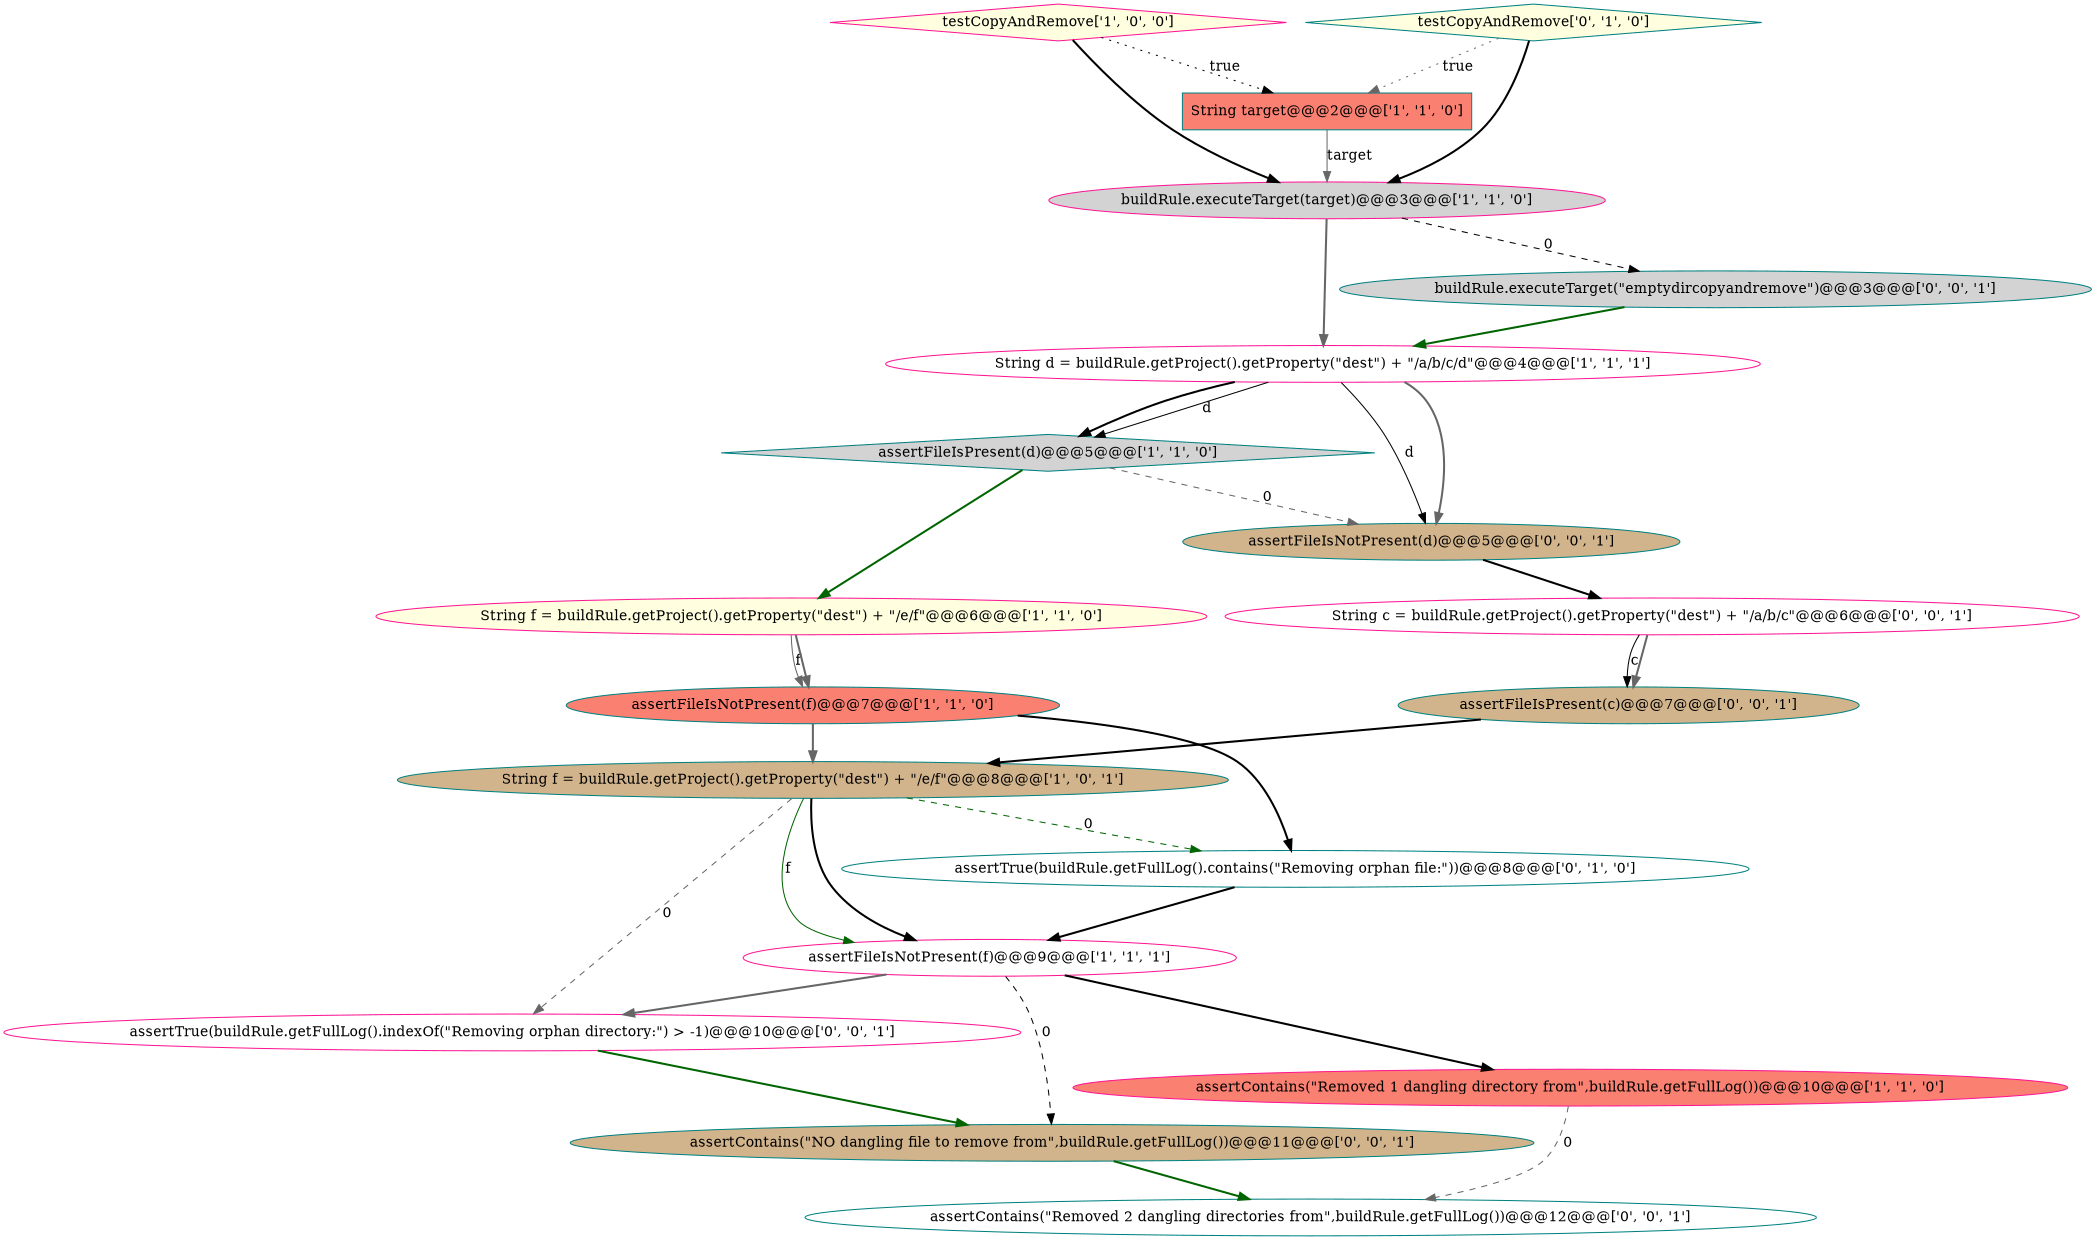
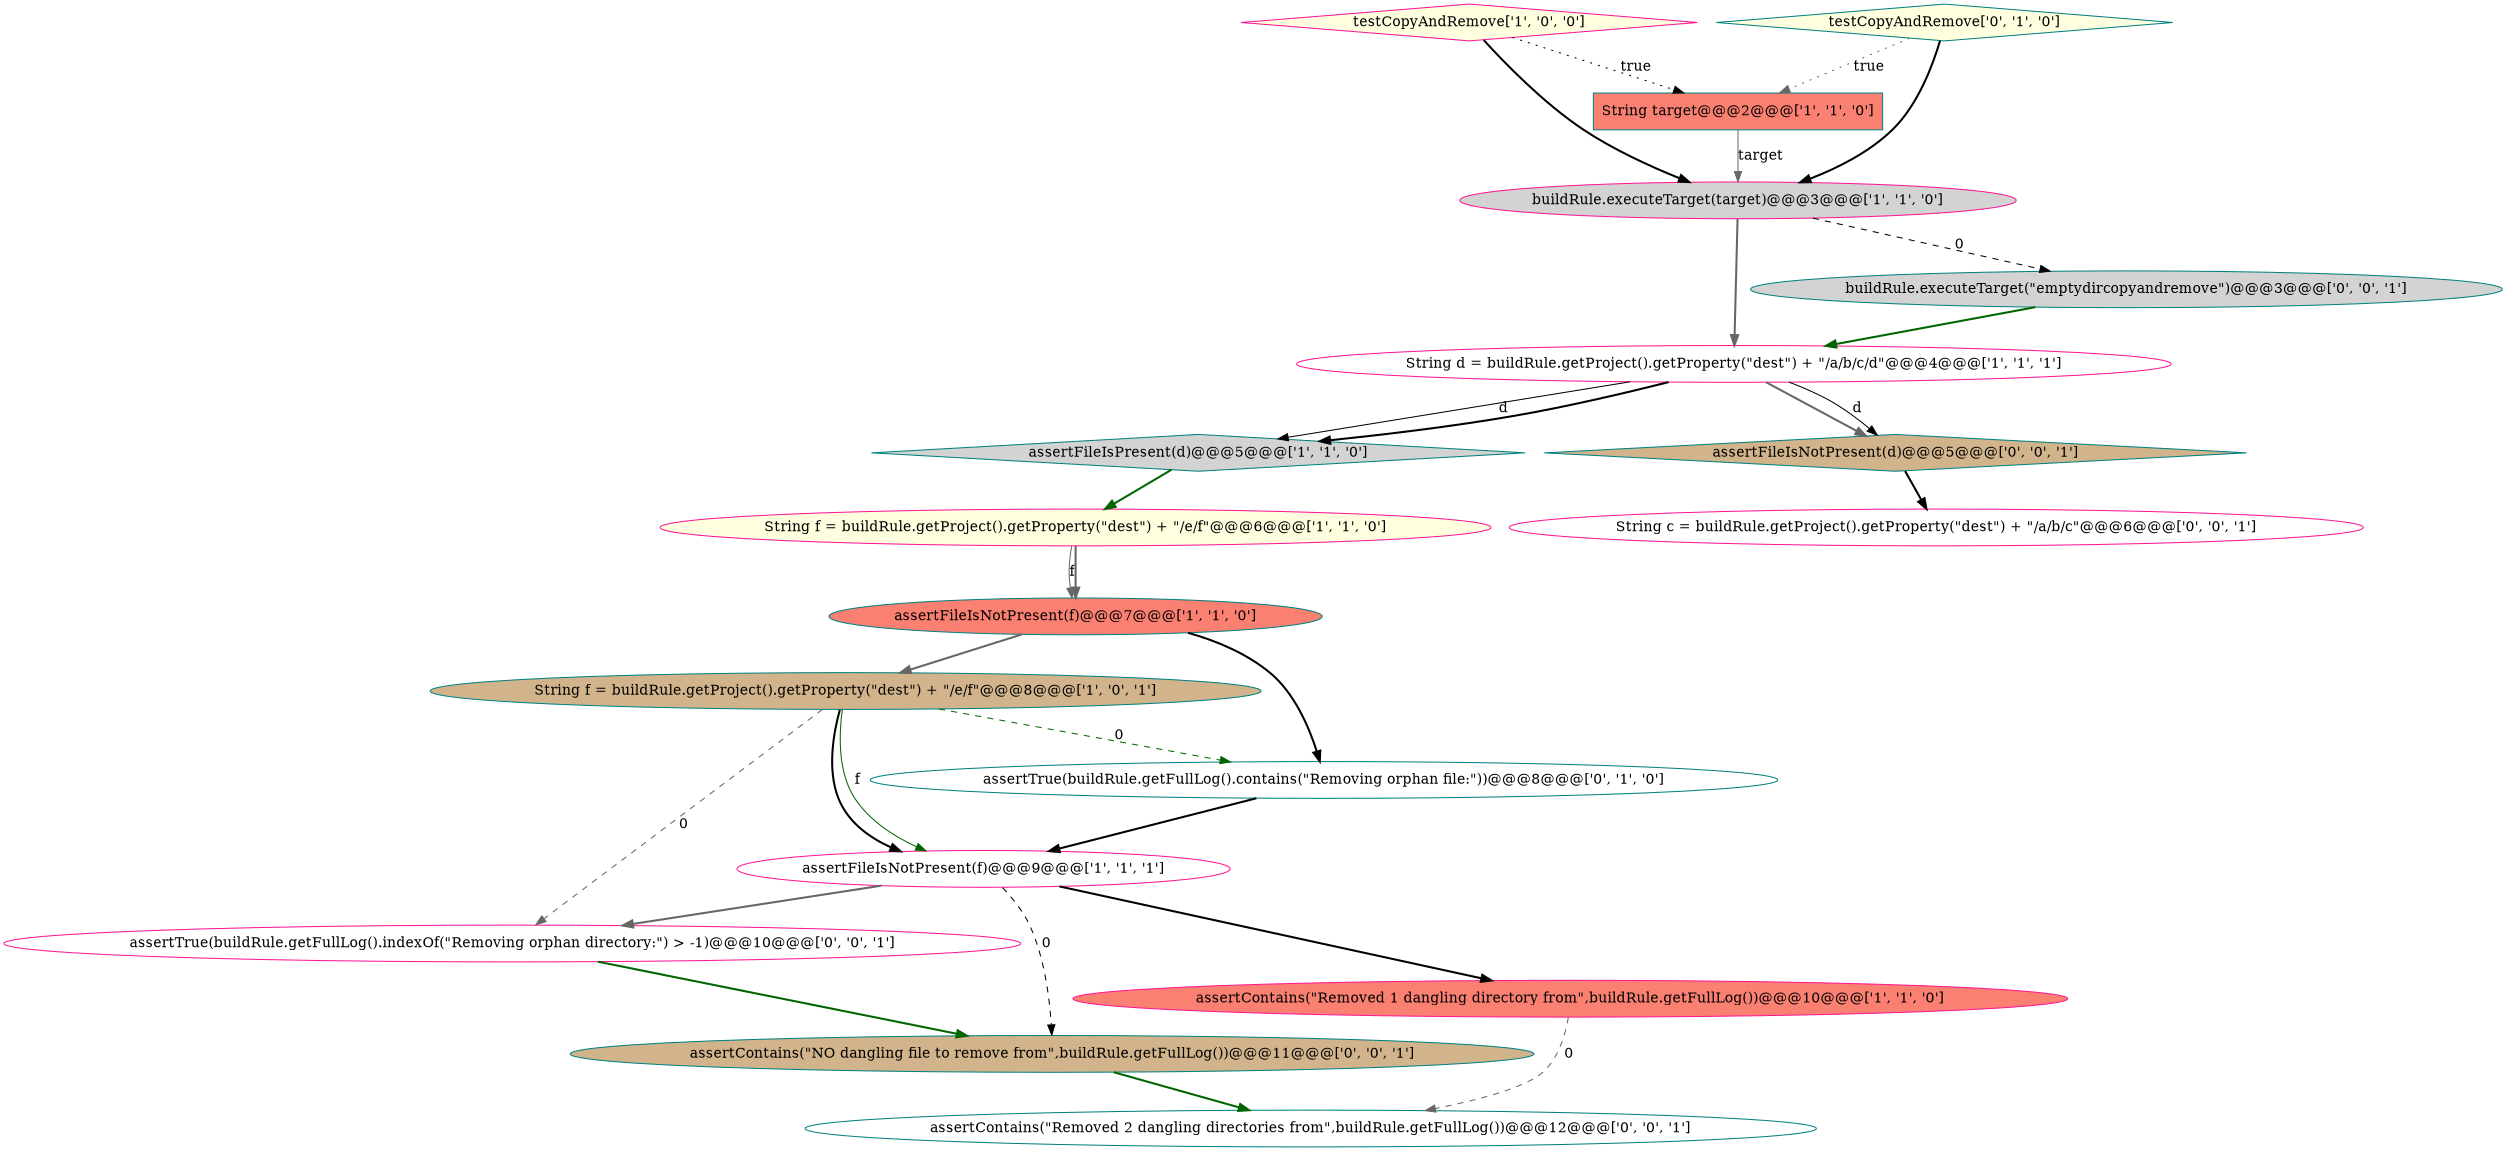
edge "assertFileIsPresent(d)@@@5@@@['1', '1', '0']" -> "assertFileIsNotPresent(d)@@@5@@@['0', '0', '1']": removed, label "0"
node "assertFileIsNotPresent(d)@@@5@@@['0', '0', '1']": shape ellipse -> diamond
node "assertFileIsPresent(c)@@@7@@@['0', '0', '1']": removed
